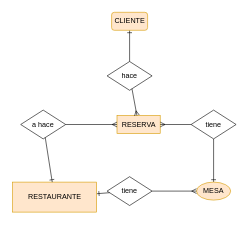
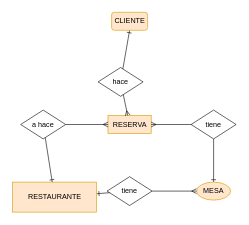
node "hace": moved (130, 76) -> (121, 82)
node "RESERVA": moved (139, 125) -> (130, 125)
